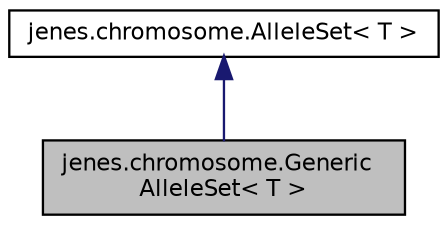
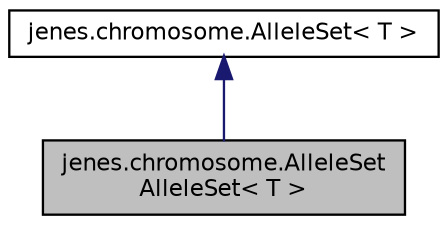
node "jenes.chromosome.Generic AlleleSet< T >": label "jenes.chromosome.Generic AlleleSet< T >" -> "jenes.chromosome.AlleleSet AlleleSet< T >"
